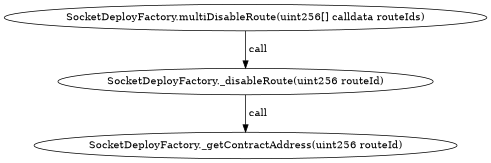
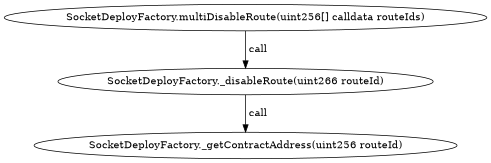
node "SocketDeployFactory._disableRoute(uint256 routeId)": label "SocketDeployFactory._disableRoute(uint256 routeId)" -> "SocketDeployFactory._disableRoute(uint266 routeId)"
